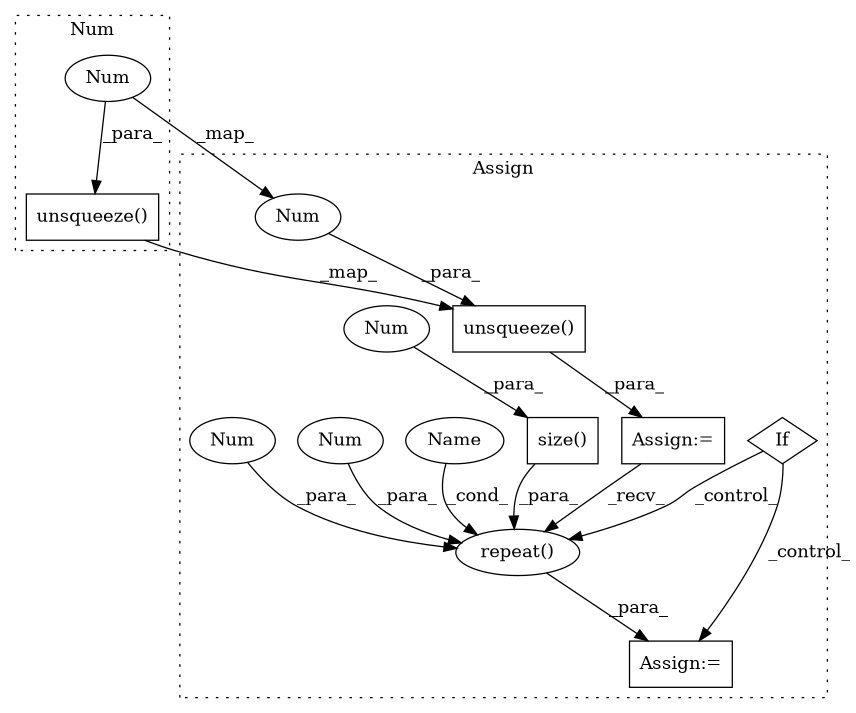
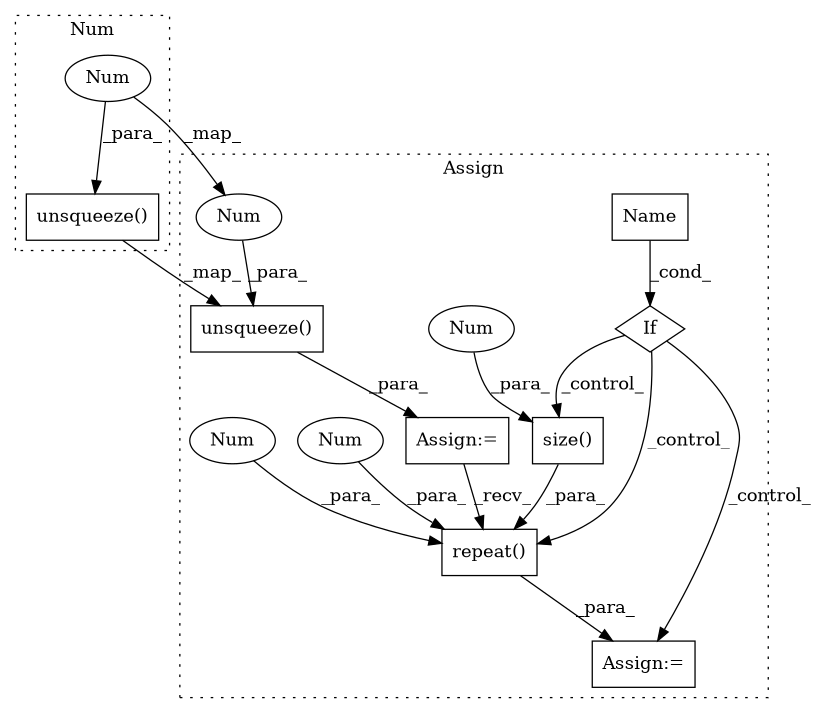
edge "If" -> "size()": added, label "_control_"
node "Name": shape ellipse -> box
edge "Name" -> "repeat()": now "Name" -> "If"
node "repeat()": shape ellipse -> box
